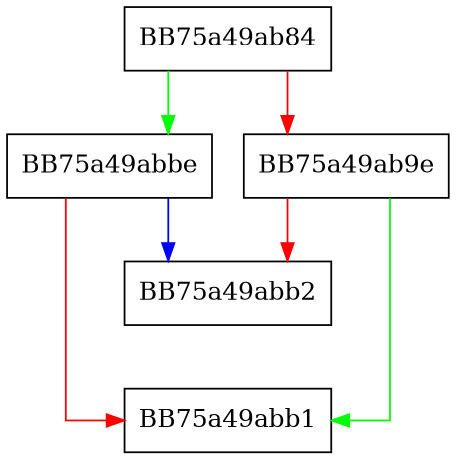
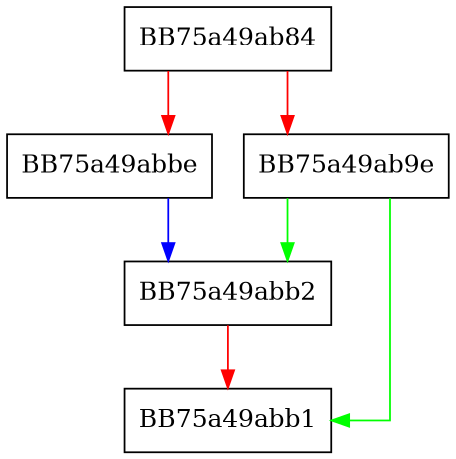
edge "BB75a49ab84" -> "BB75a49abbe": color green -> red
edge "BB75a49ab9e" -> "BB75a49abb2": color red -> green
edge "BB75a49abbe" -> "BB75a49abb1": now "BB75a49abb2" -> "BB75a49abb1"
